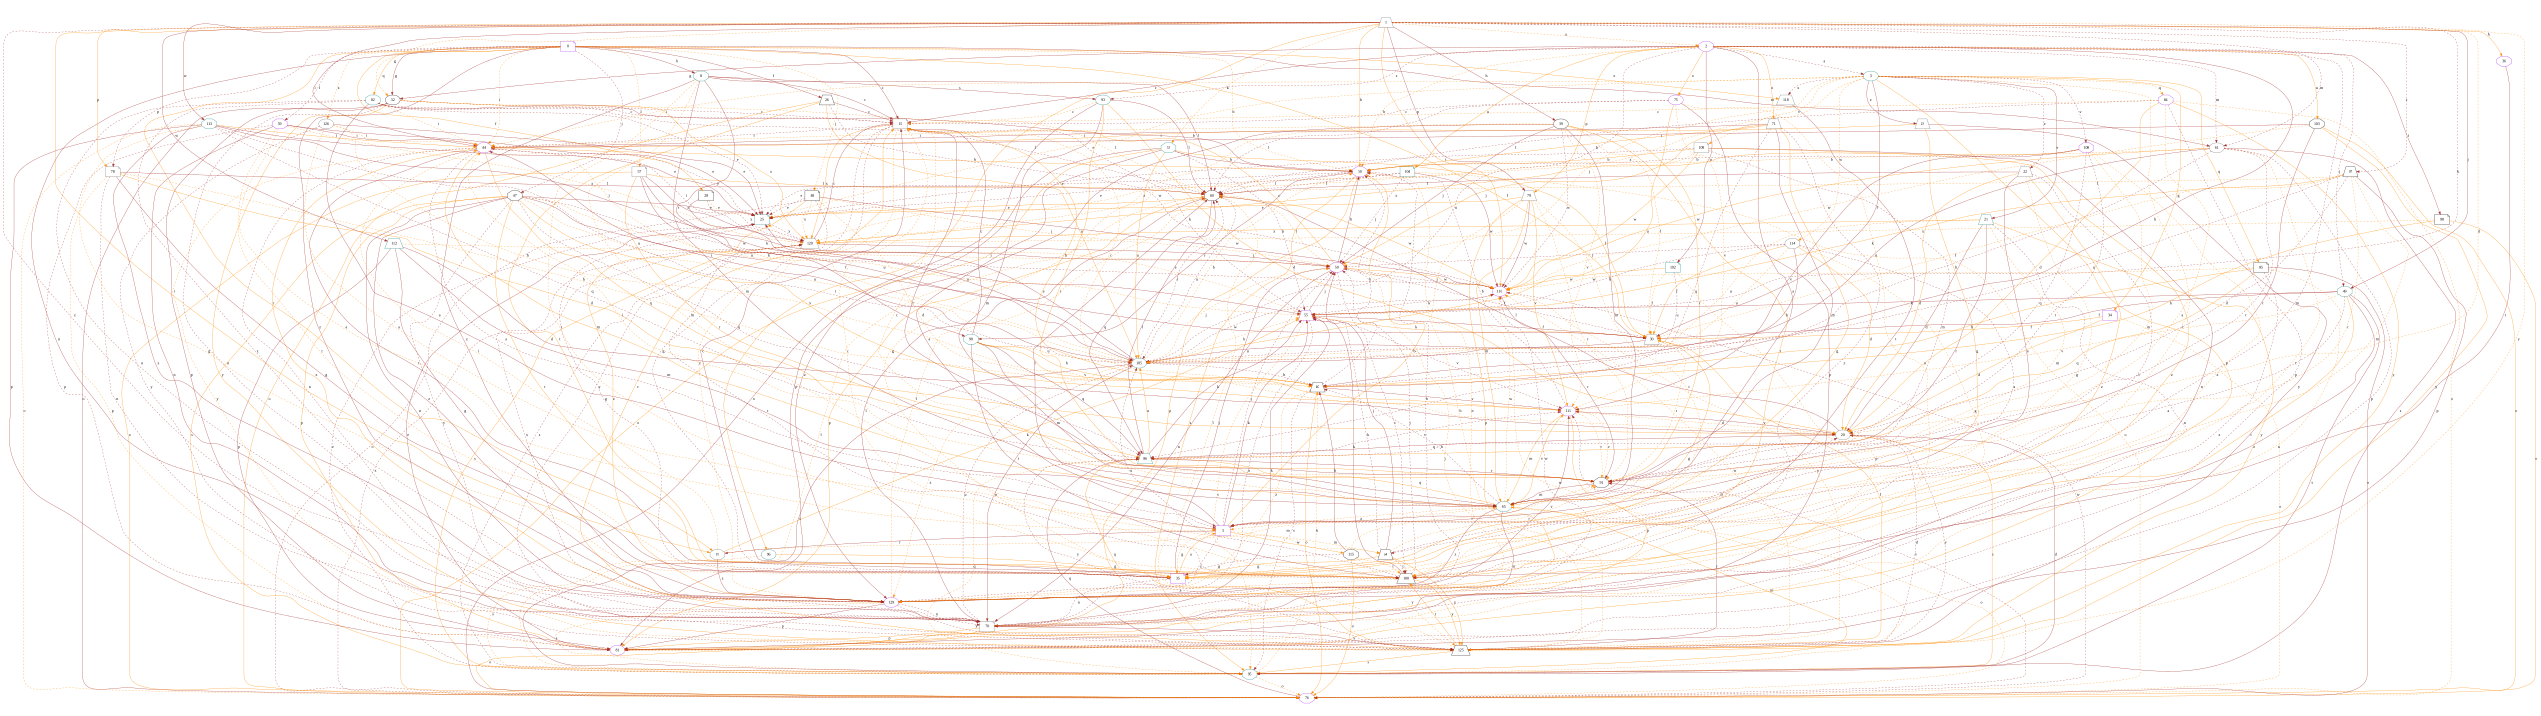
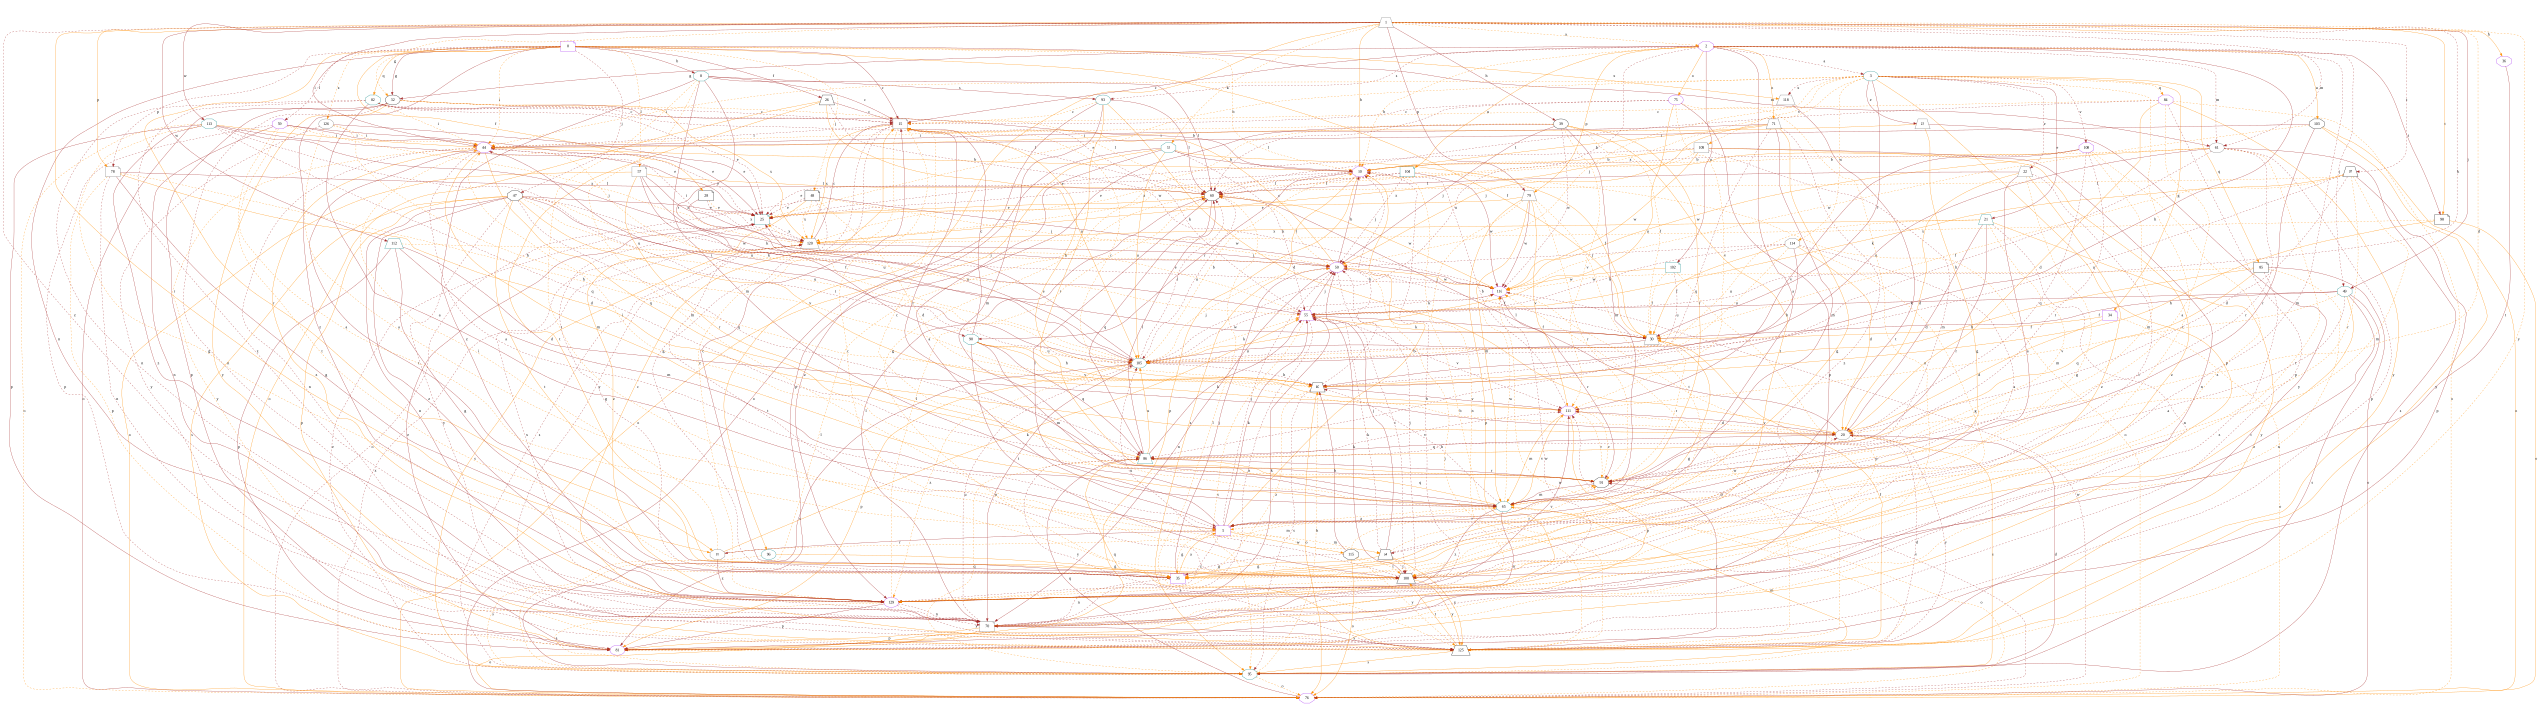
edge "1" -> "116": now "1" -> "98"
edge "60" -> "81": now "105" -> "81"
